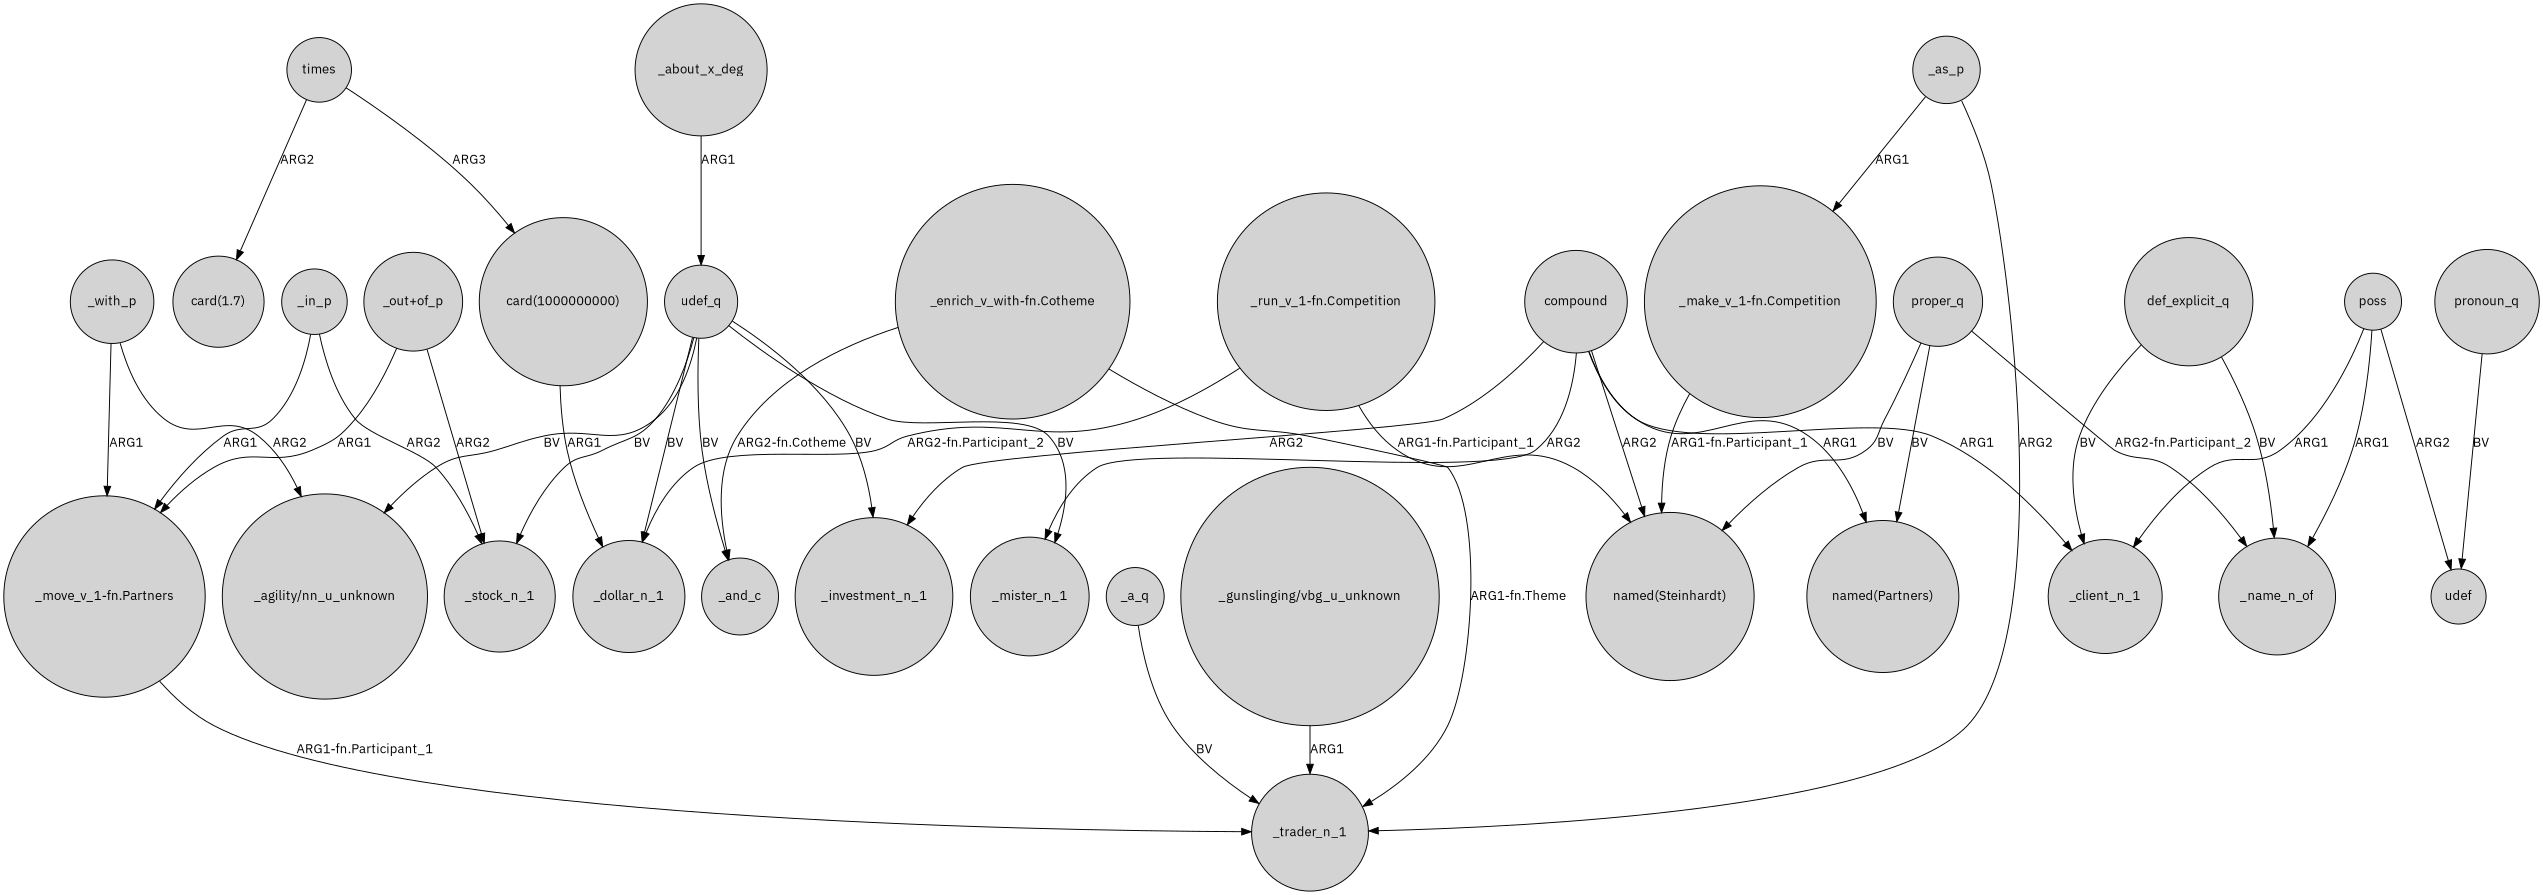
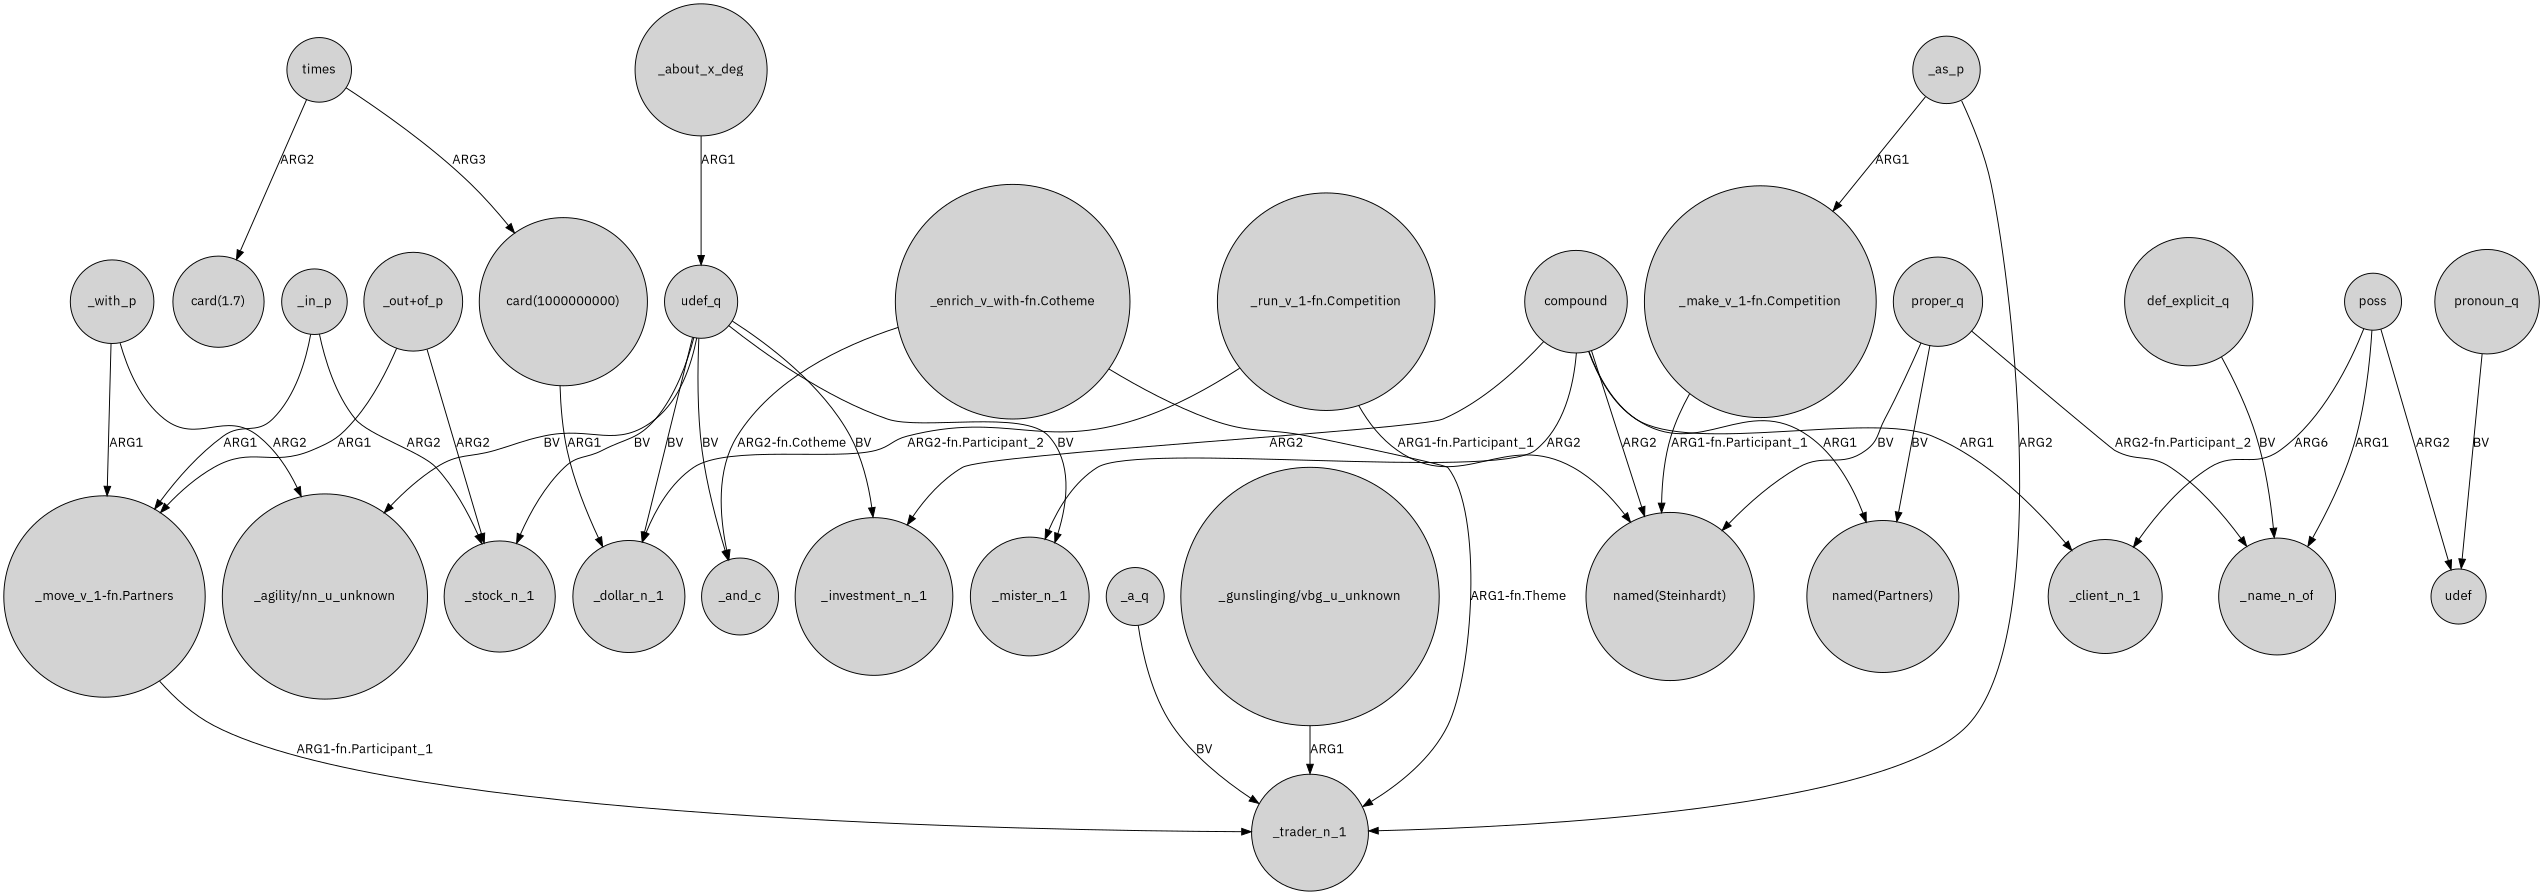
edge "def_explicit_q" -> "_client_n_1": removed, label "BV"
edge "poss" -> "_client_n_1": label "ARG1" -> "ARG6"
